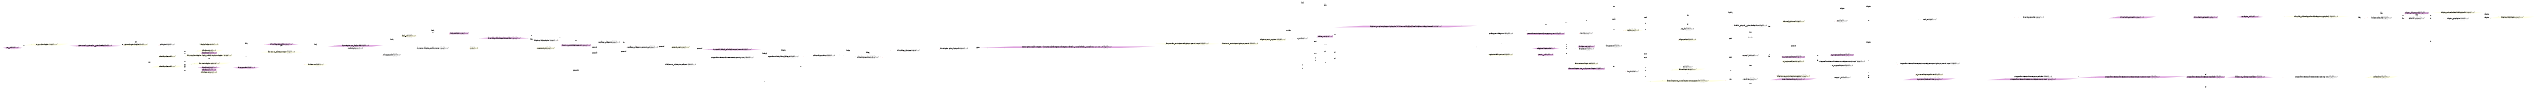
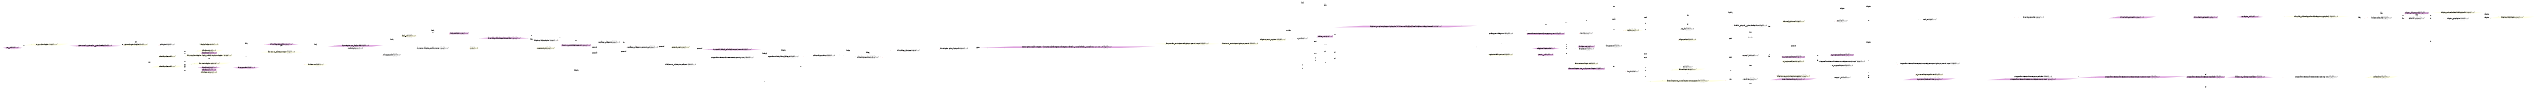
edge "final String ipAssocCommand@@@2@@@['1', '0', '0']" -> "cmds.addCommand(ipAssocCommand,cmd)@@@95@@@['1', '0', '0']": label "ipAssocCommand" -> "vlanLastIpMap"
